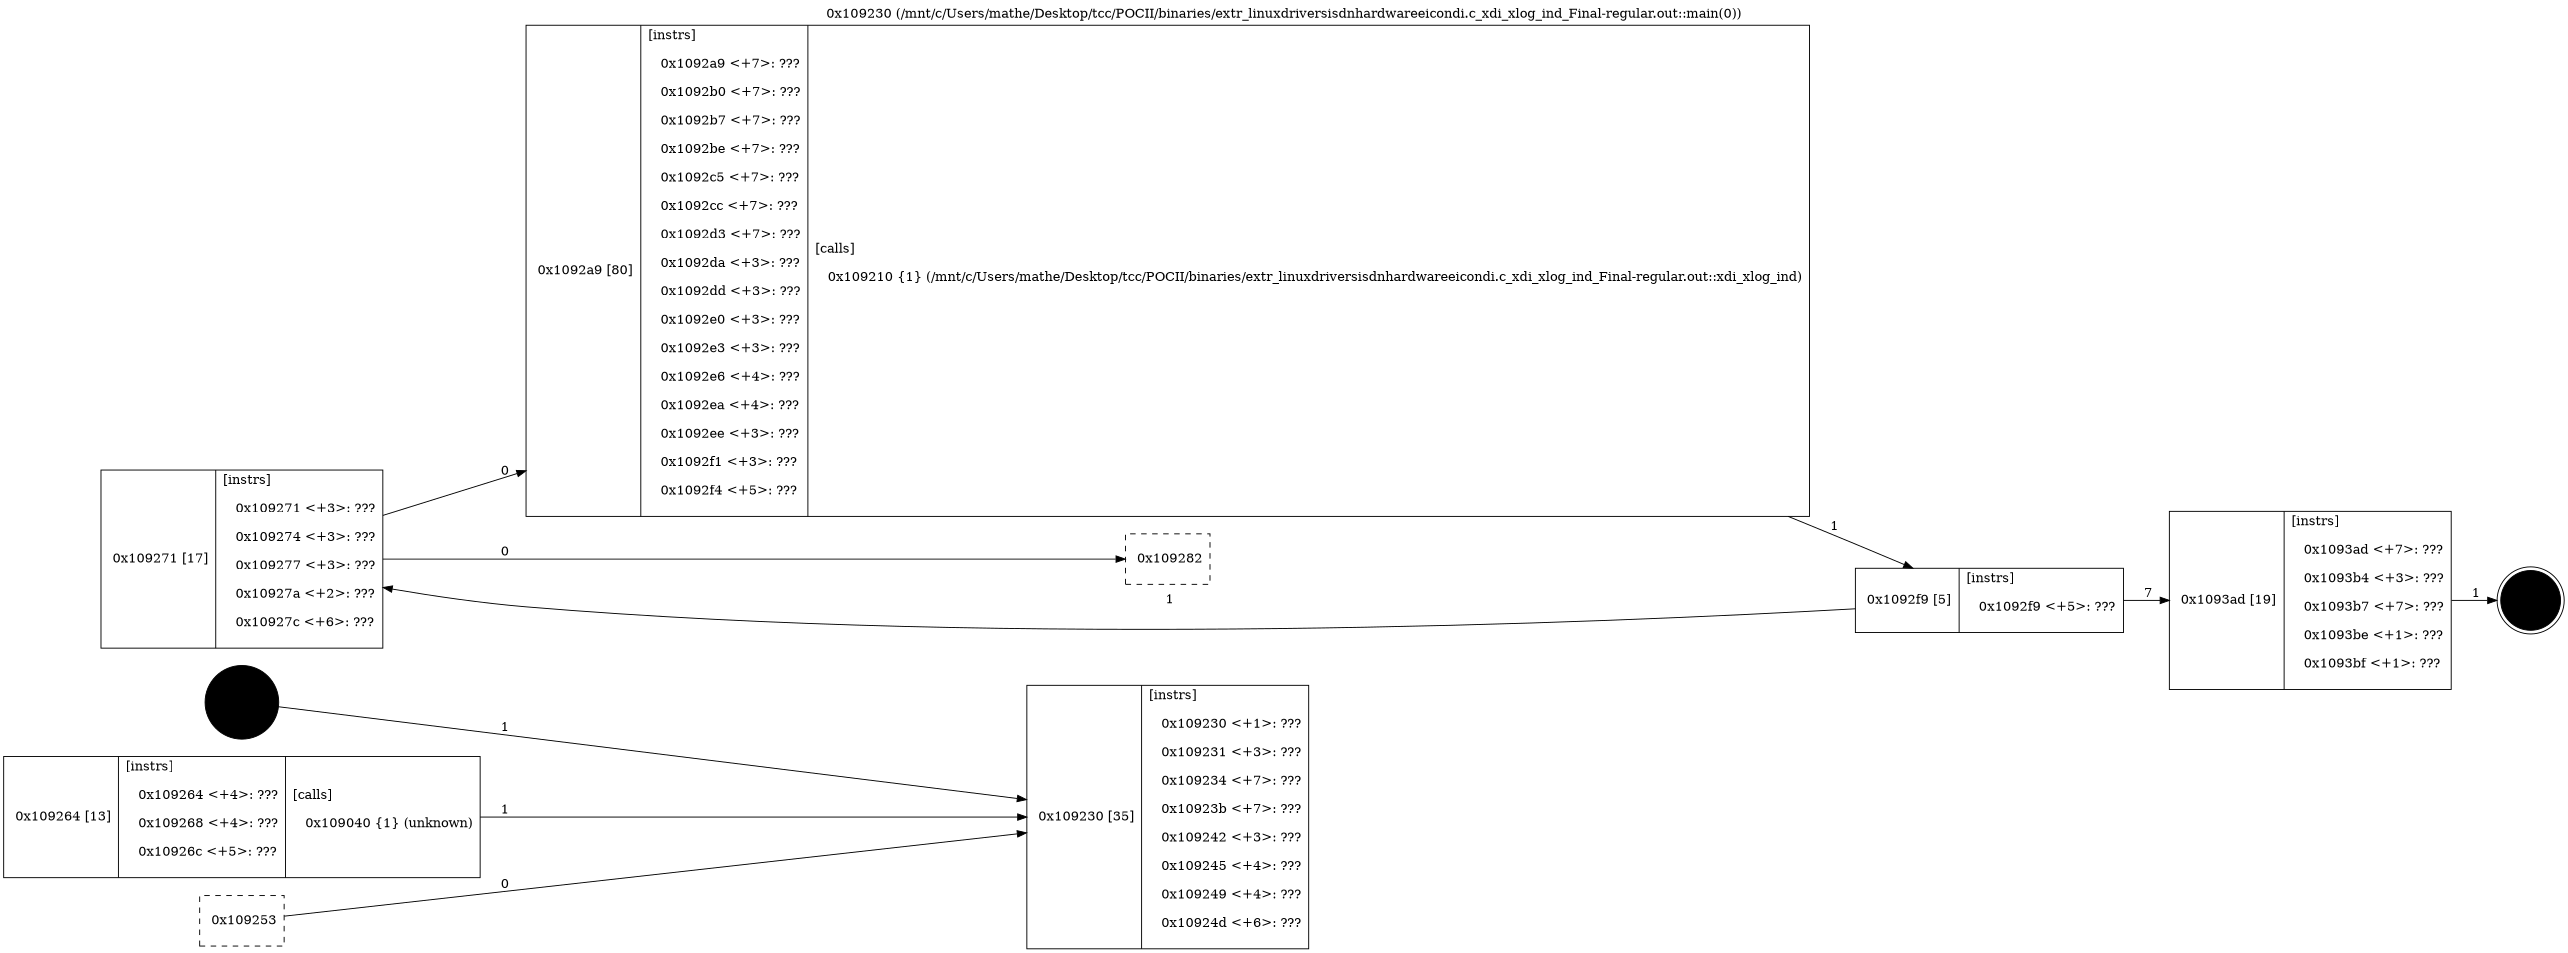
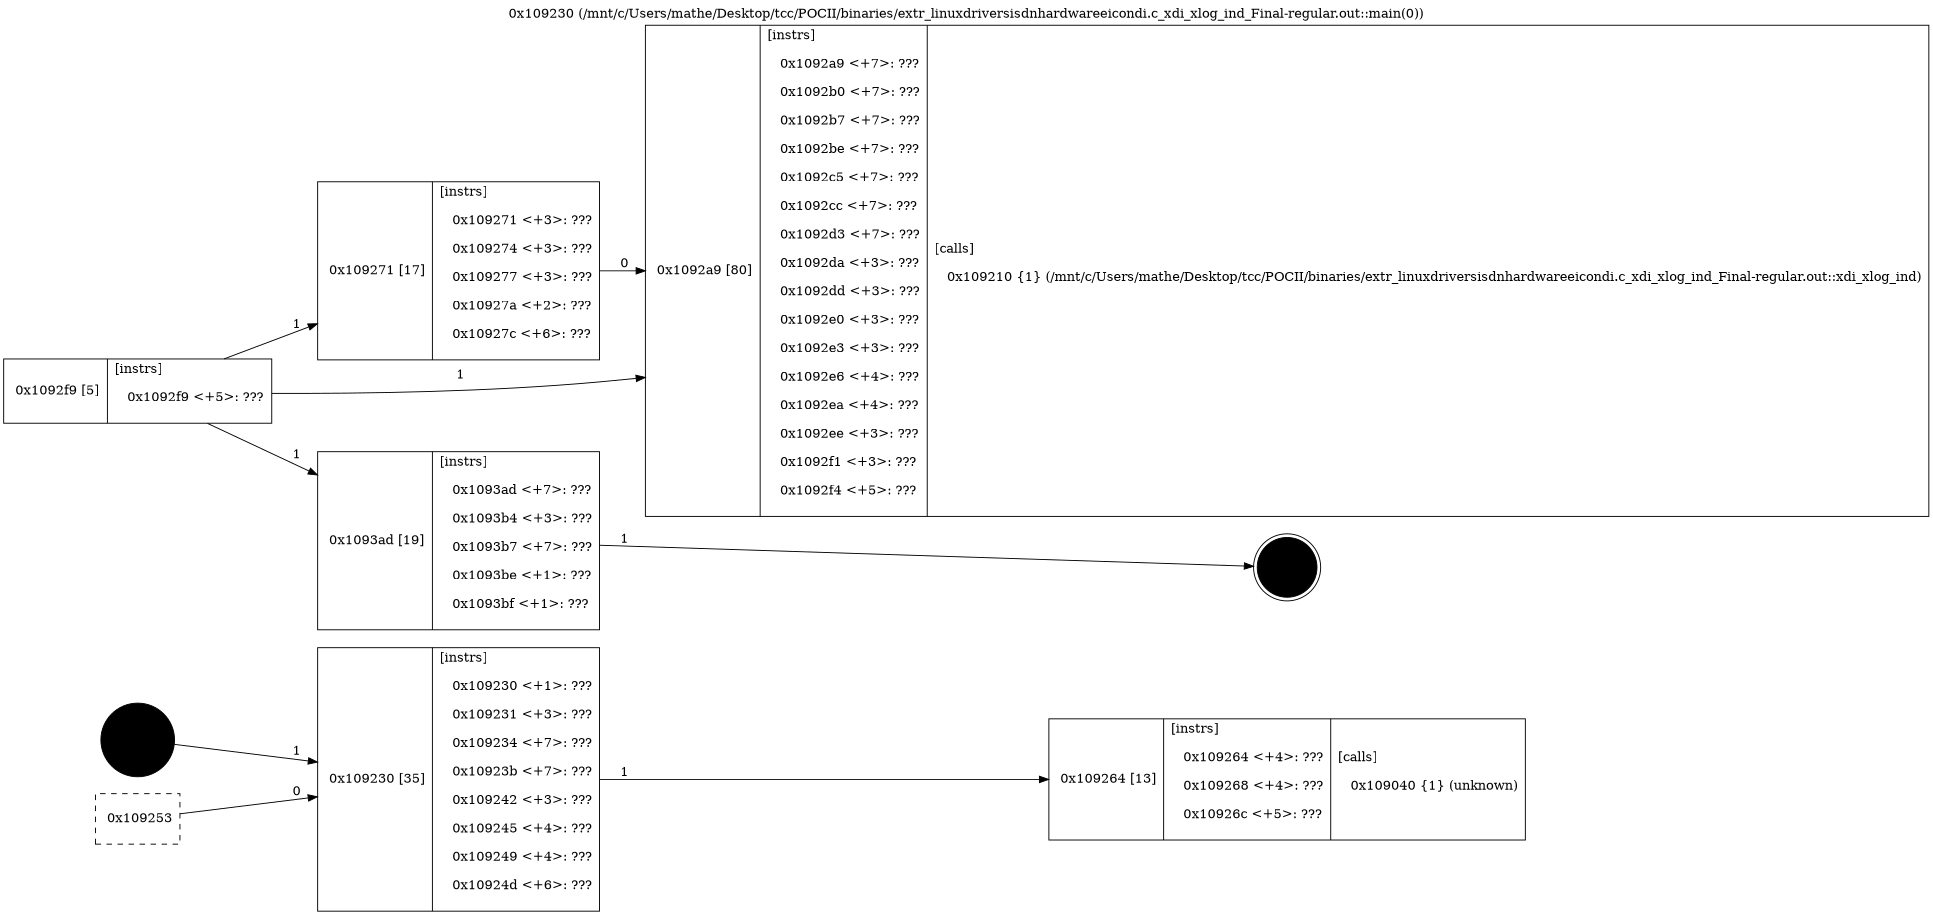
edge "0x1092a9 [80]" -> "0x1092f9 [5]": reversed
node "0x109282": removed
edge "0x1092f9 [5]" -> "0x1093ad [19]": label " 7" -> " 1"
edge "0x109264 [13]" -> "0x109230 [35]": reversed
